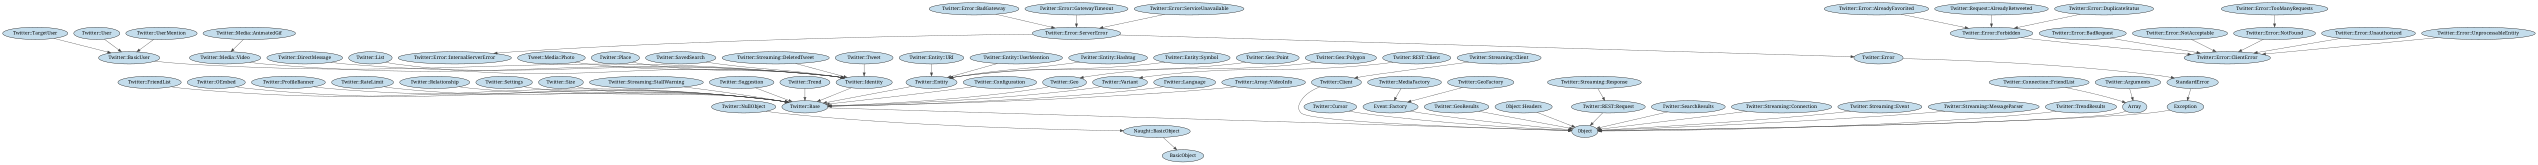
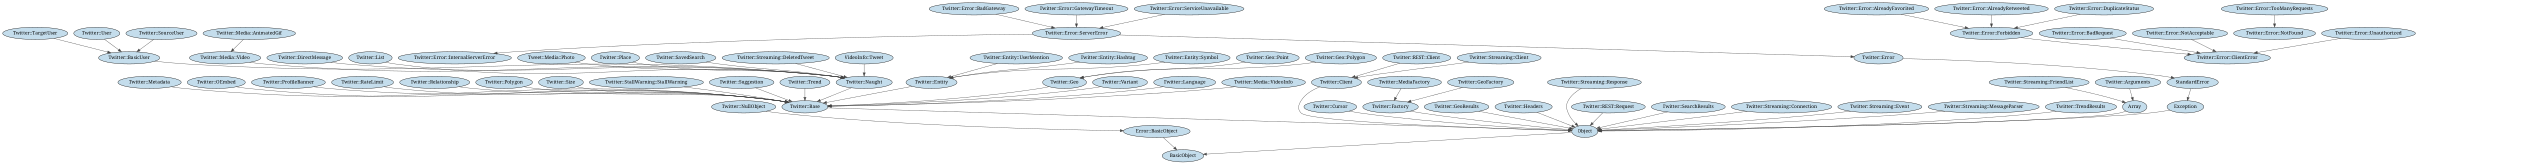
node "Twitter::Request::AlreadyRetweeted": label "Twitter::Request::AlreadyRetweeted" -> "Twitter::Error::AlreadyRetweeted"
node "Twitter::UserMention": label "Twitter::UserMention" -> "Twitter::SourceUser"
node "Twitter::Error::UnprocessableEntity": removed
edge "Twitter::Error::NotFound" -> "Twitter::Error::ClientError": removed
node "Twitter::Tweet": label "Twitter::Tweet" -> "VideoInfo::Tweet"
node "Twitter::Entity::URI": removed
edge "Twitter::Geo::Point" -> "Twitter::Entity": now "Twitter::Geo::Point" -> "Twitter::Geo"
edge "Twitter::REST::Client" -> "Twitter::Variant": now "Twitter::REST::Client" -> "Twitter::Client"
node "Twitter::FriendList": label "Twitter::FriendList" -> "Twitter::Metadata"
node "Twitter::Settings": label "Twitter::Settings" -> "Twitter::Polygon"
node "Twitter::Streaming::StallWarning": label "Twitter::Streaming::StallWarning" -> "Twitter::StallWarning::StallWarning"
node "Twitter::Identity": label "Twitter::Identity" -> "Twitter::Naught"
node "Twitter::Configuration": removed
node "Twitter::Array::VideoInfo": label "Twitter::Array::VideoInfo" -> "Twitter::Media::VideoInfo"
node "Twitter::Connection::FriendList": label "Twitter::Connection::FriendList" -> "Twitter::Streaming::FriendList"
edge "Twitter::Streaming::Response" -> "Twitter::REST::Request": now "Twitter::Streaming::Response" -> "Object"
node "Event::Factory": label "Event::Factory" -> "Twitter::Factory"
node "Object::Headers": label "Object::Headers" -> "Twitter::Headers"
node "Naught::BasicObject": label "Naught::BasicObject" -> "Error::BasicObject"
edge "Object" -> "BasicObject": added
